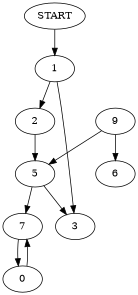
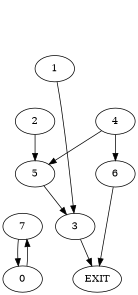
node "START": removed
edge "1" -> "2": removed
node "9": label "9" -> "4"
edge "5" -> "7": removed
node "EXIT": added
